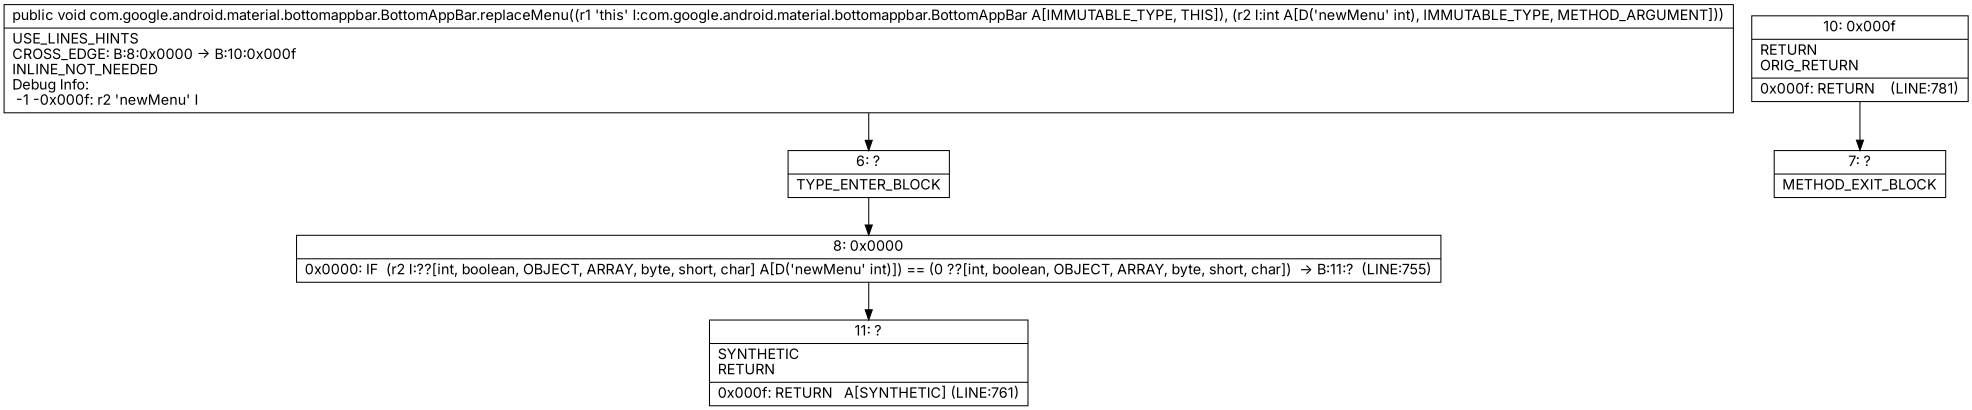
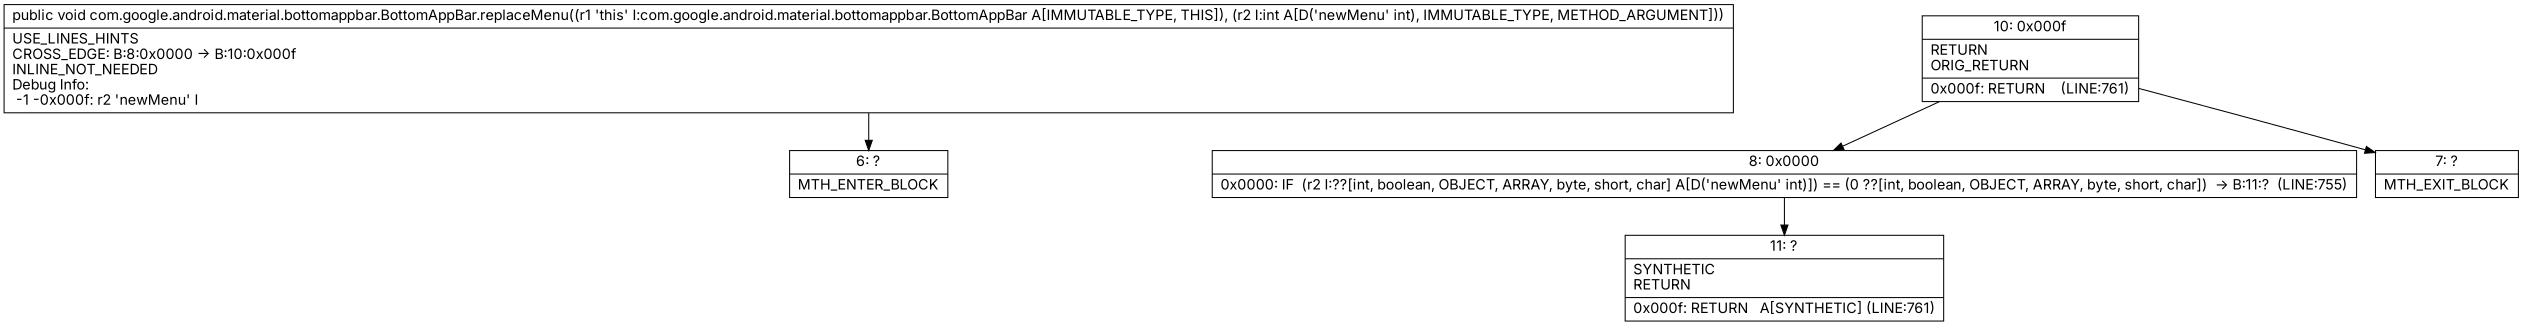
node "10: 0x000f": text "0x000f: RETURN    (LINE:781)" -> "0x000f: RETURN    (LINE:761)"
node "6: ?": text "TYPE_ENTER_BLOCK" -> "MTH_ENTER_BLOCK"
node "7: ?": text "METHOD_EXIT_BLOCK" -> "MTH_EXIT_BLOCK"
edge "6: ?" -> "8: 0x0000": now "10: 0x000f" -> "8: 0x0000"
